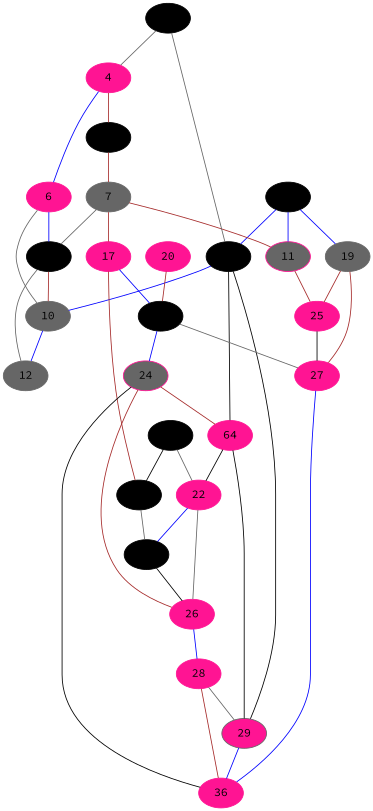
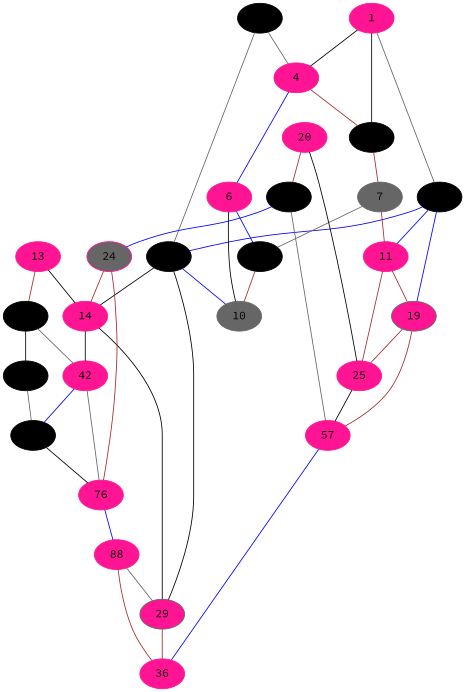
node "1": added
edge "6" -- "10": color gray40 -> black
edge "20" -- "25": added
node "13": added
node "17": removed
node "11": fillcolor gray40 -> deeppink
node "19": fillcolor gray40 -> deeppink
edge "11" -- "19": added
node "12": removed
node "27": label "27" -> "57"
node "64": label "64" -> "14"
node "22": label "22" -> "42"
edge "24" -- "36": removed
node "26": label "26" -> "76"
node "28": label "28" -> "88"
edge "29" -- "36": color blue -> brown
